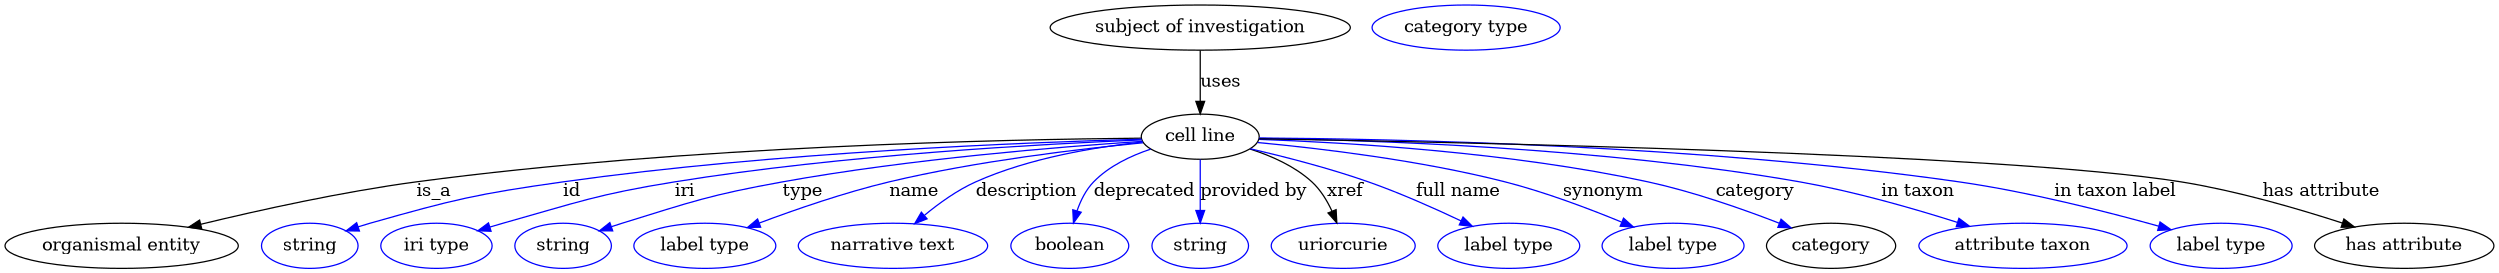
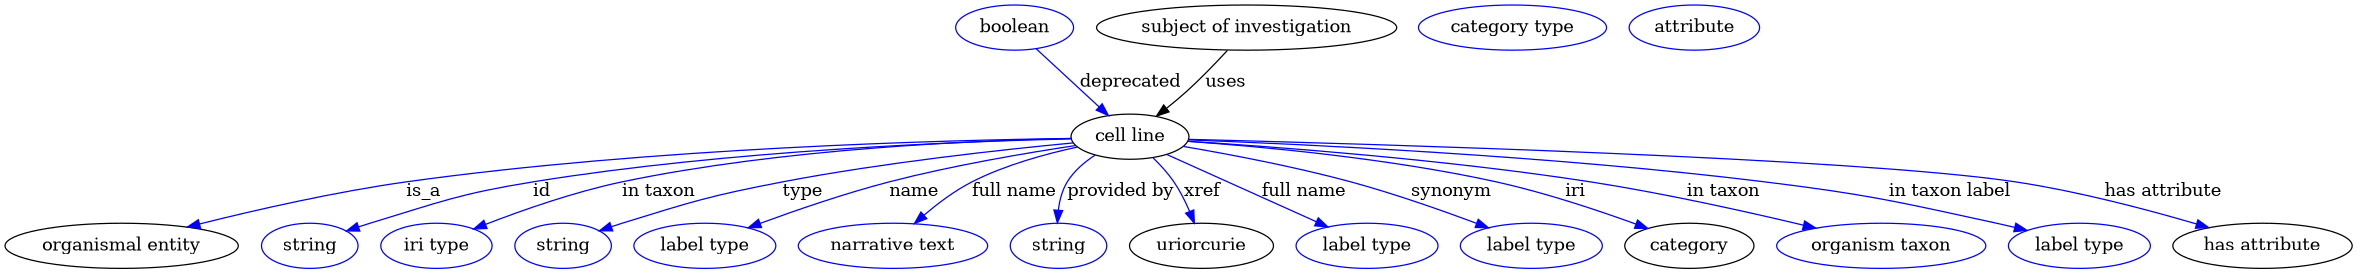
node "attribute": added
edge "cell line" -> "has attribute": color black -> blue
edge "cell line" -> "organismal entity": color black -> blue
edge "cell line" -> "boolean": reversed
edge "cell line" -> "uriorcurie": color black -> blue
edge "cell line" -> "iri type": label "iri" -> "in taxon"
edge "cell line" -> "narrative text": label "description" -> "full name"
edge "cell line" -> "category": label "category" -> "iri"
node "uriorcurie": color blue -> black
node "attribute taxon": label "attribute taxon" -> "organism taxon"
